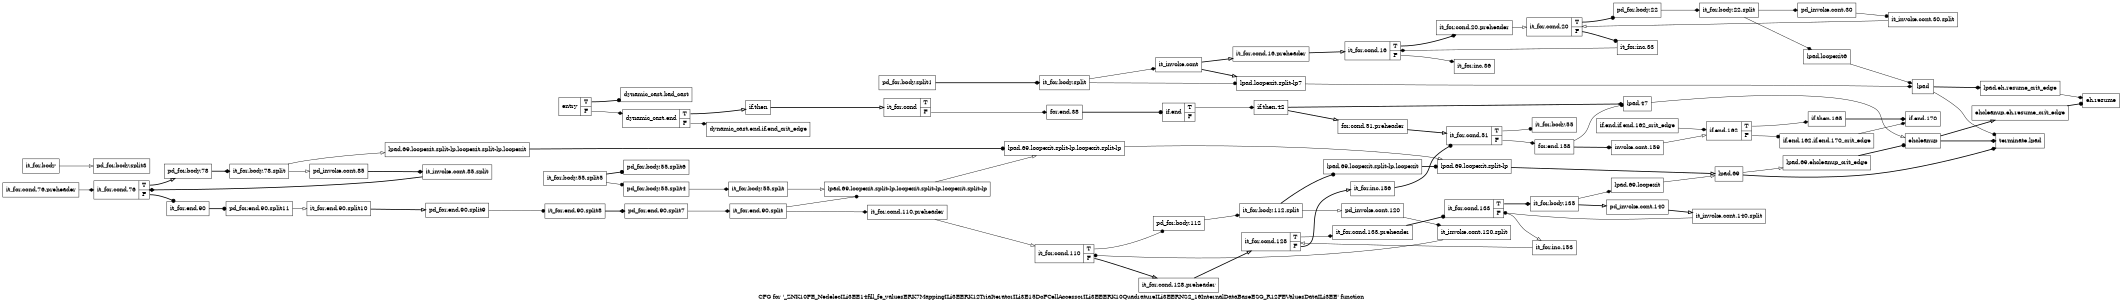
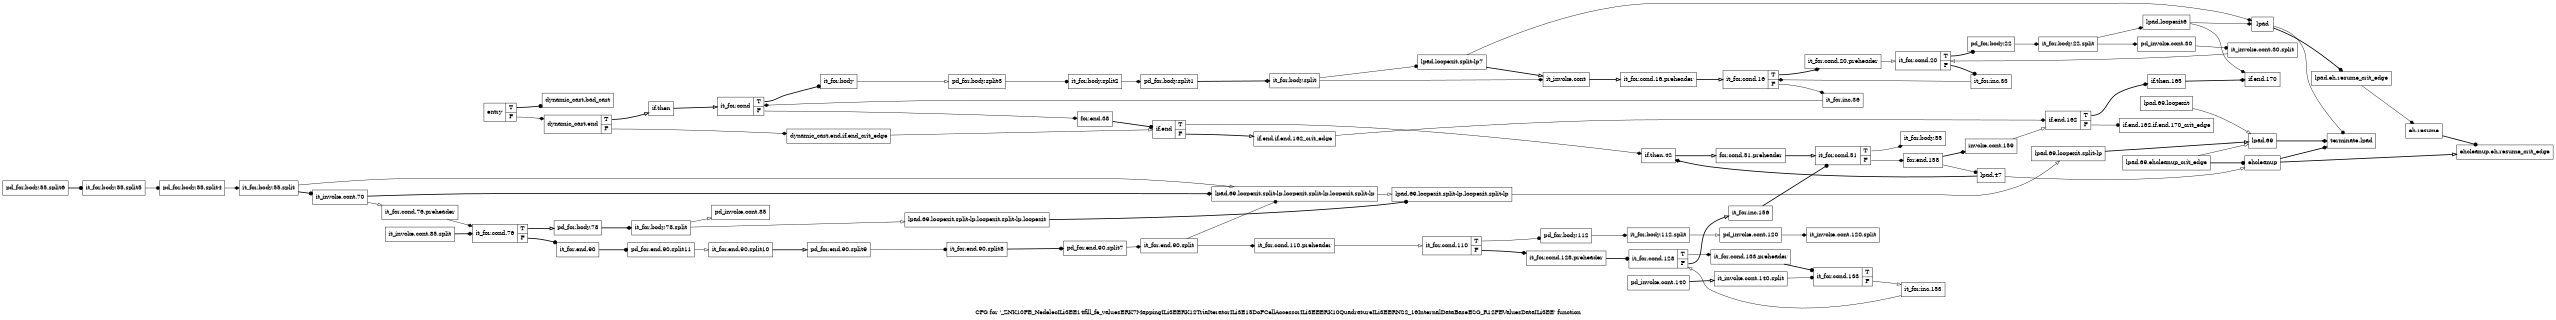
edge "it_invoke.cont" -> "lpad.loopexit.split-lp7": reversed
node "it_for.body.split2": added
edge "it_for.cond" -> "it_for.body": added
edge "it_for.inc.36" -> "it_for.cond": added
edge "ehcleanup.eh.resume_crit_edge" -> "eh.resume": reversed
edge "if.then.42" -> "lpad.47": reversed
edge "if.end.162" -> "if.then.165": style solid -> bold
edge "if.end.162.if.end.170_crit_edge" -> "if.end.170": now "lpad.loopexit6" -> "if.end.170"
edge "it_for.cond.51" -> "it_for.body.55": arrowhead dot -> diamond
edge "dynamic_cast.end.if.end_crit_edge" -> "if.end": added
edge "if.end" -> "if.end.if.end.162_crit_edge": added
node "lpad.69.loopexit.split-lp.loopexit": removed
edge "lpad.69" -> "lpad.69.ehcleanup_crit_edge": reversed
edge "pd_invoke.cont.85" -> "it_invoke.cont.85.split": removed
edge "it_for.body.55.split5" -> "pd_for.body.55.split6": reversed
node "it_invoke.cont.70": added
node "it_for.body.135": removed
edge "it_invoke.cont.120.split" -> "it_for.cond.110": removed
edge "it_for.cond.128.preheader" -> "it_for.cond.128": arrowhead onormal -> dot
edge "it_for.cond.110" -> "it_for.cond.128.preheader": arrowhead onormal -> diamond
